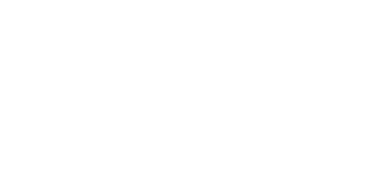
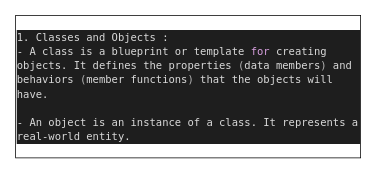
node "1. Classes and Objects : - A class is a blueprint or template for creating objects. It defines the properties (data members) and behaviors (member functions) that the objects will have. - An object is an instance of a class. It represents a real-world entity.": added
